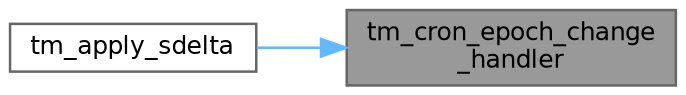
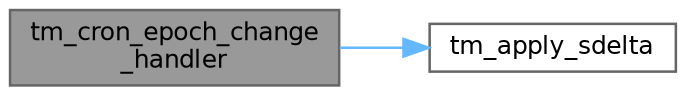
edge "tm_apply_sdelta" -> "tm_cron_epoch_change _handler": reversed
